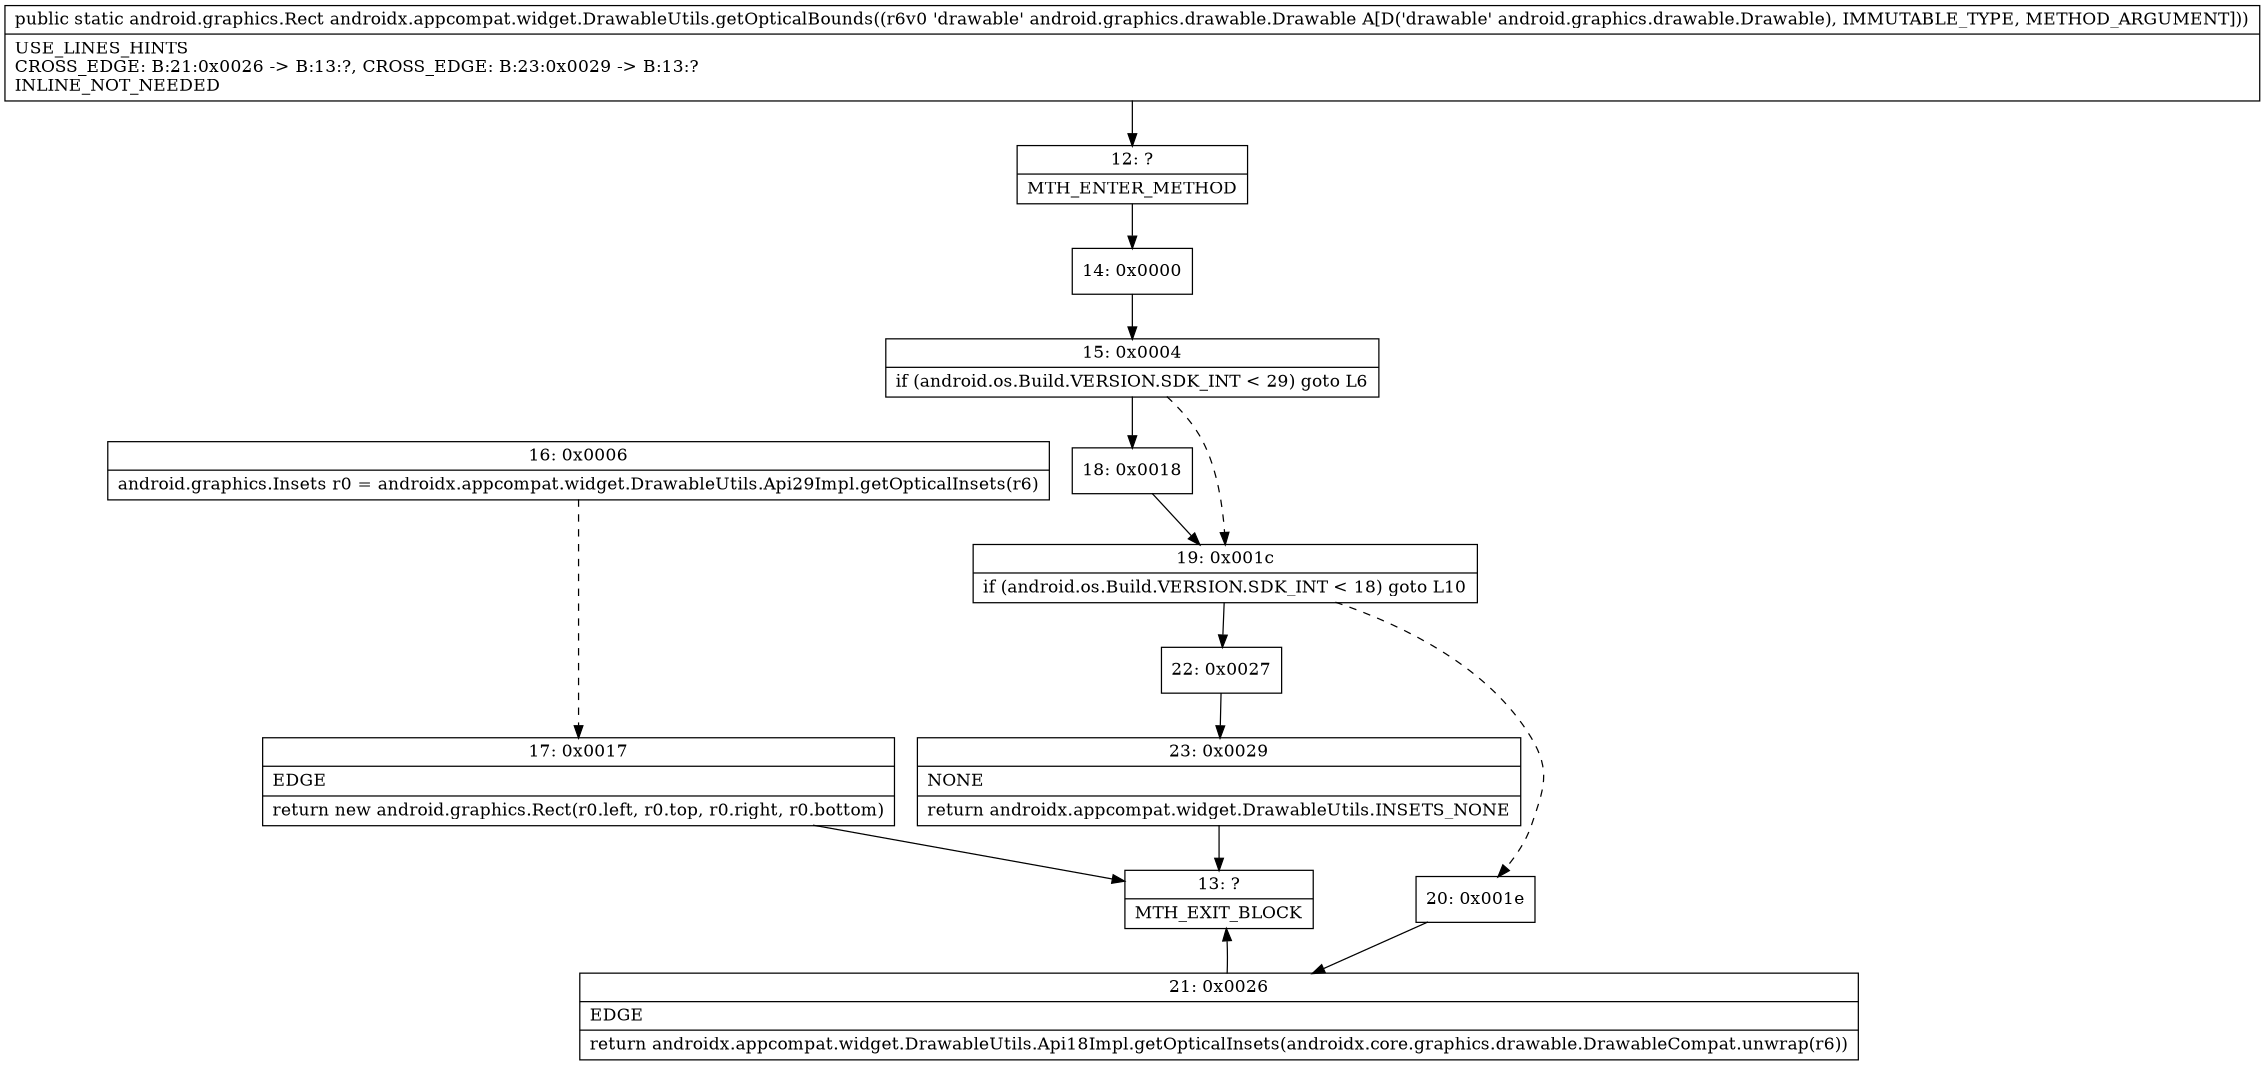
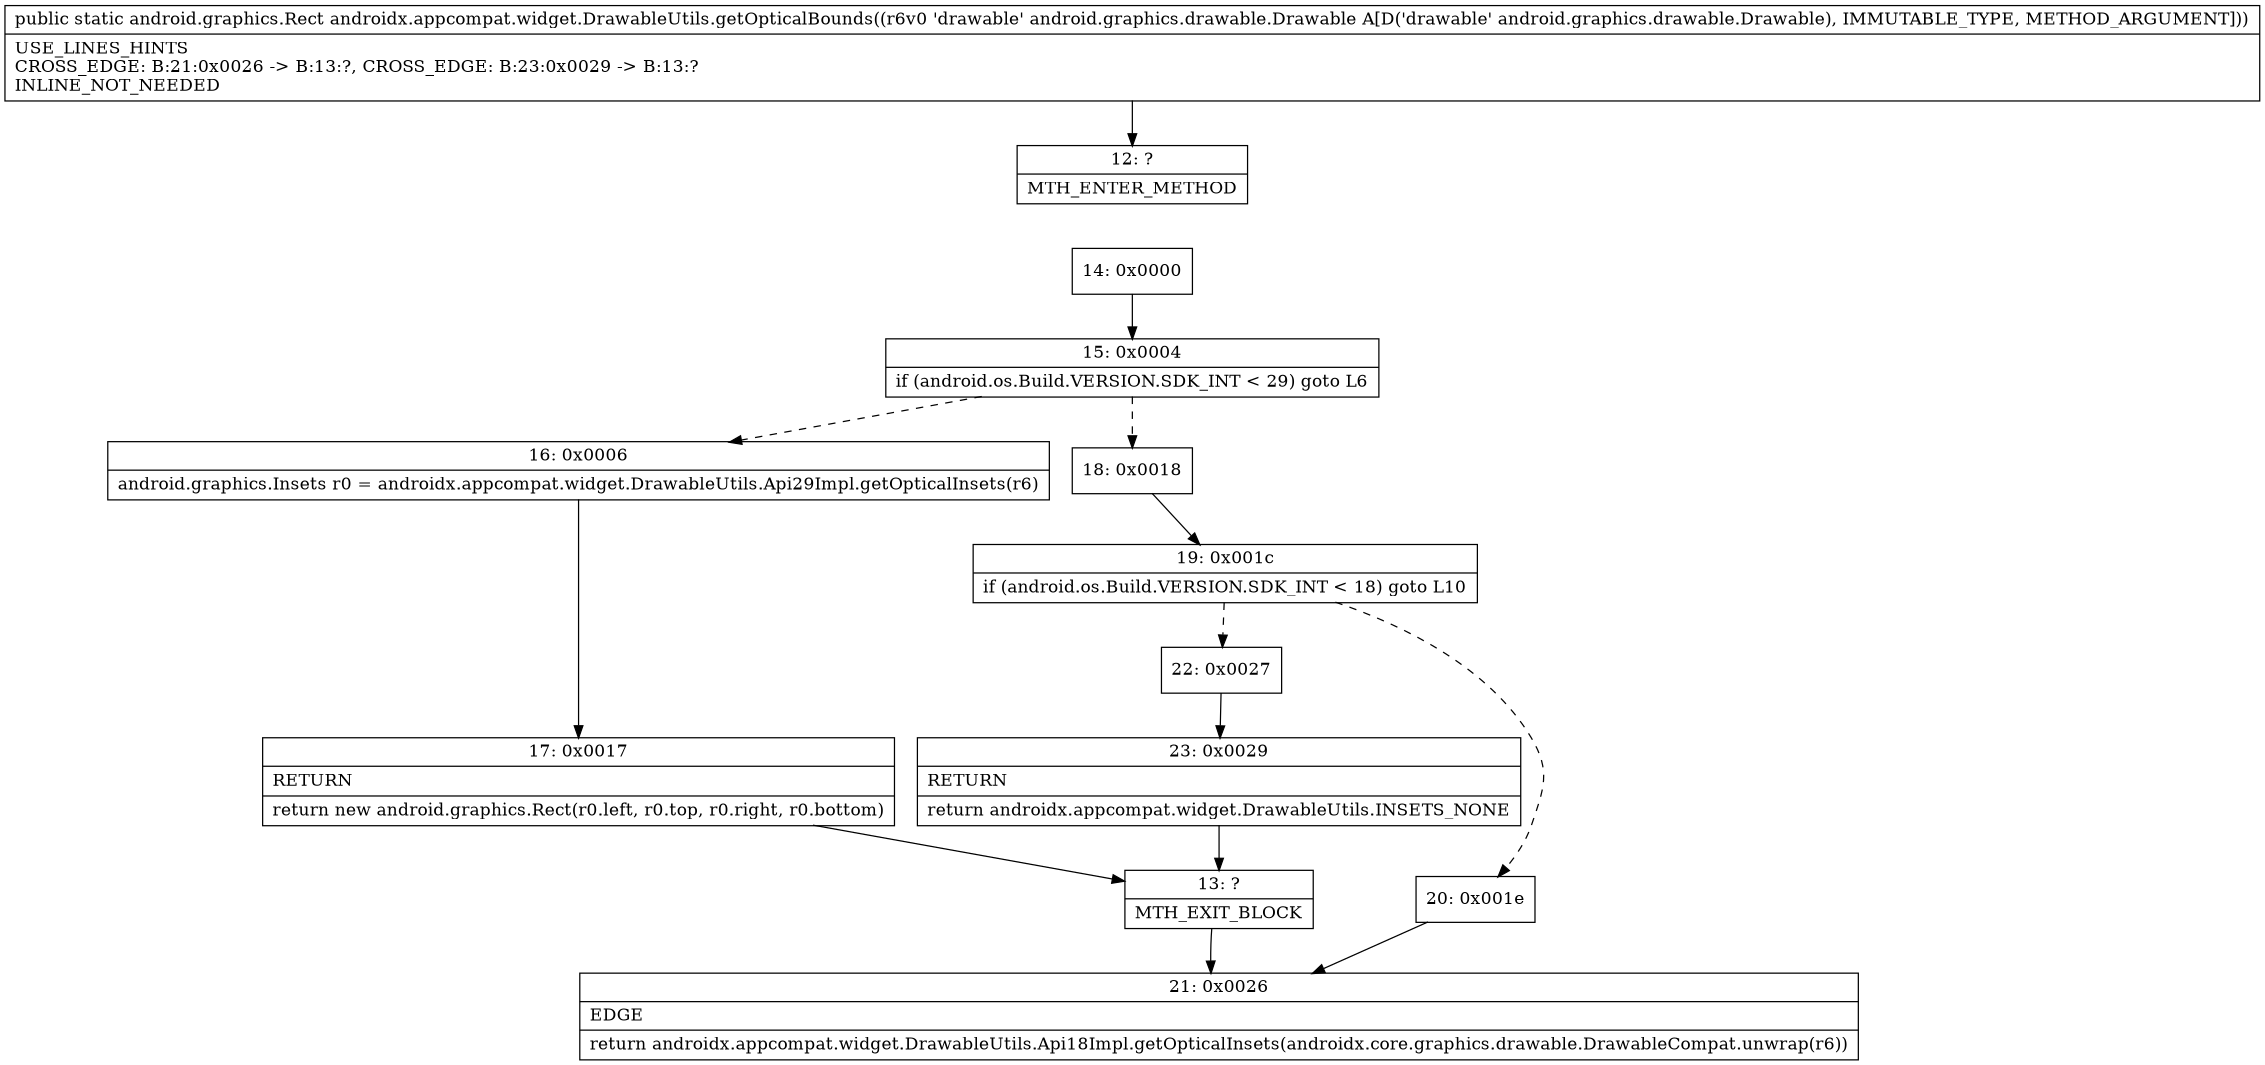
edge "12: ?" -> "14: 0x0000": removed
edge "15: 0x0004" -> "18: 0x0018": style solid -> dashed
edge "15: 0x0004" -> "19: 0x001c": now "15: 0x0004" -> "16: 0x0006"
edge "16: 0x0006" -> "17: 0x0017": style dashed -> solid
edge "19: 0x001c" -> "22: 0x0027": style solid -> dashed
node "17: 0x0017": text "EDGE" -> "RETURN"
node "23: 0x0029": text "NONE" -> "RETURN"
edge "21: 0x0026" -> "13: ?": reversed
